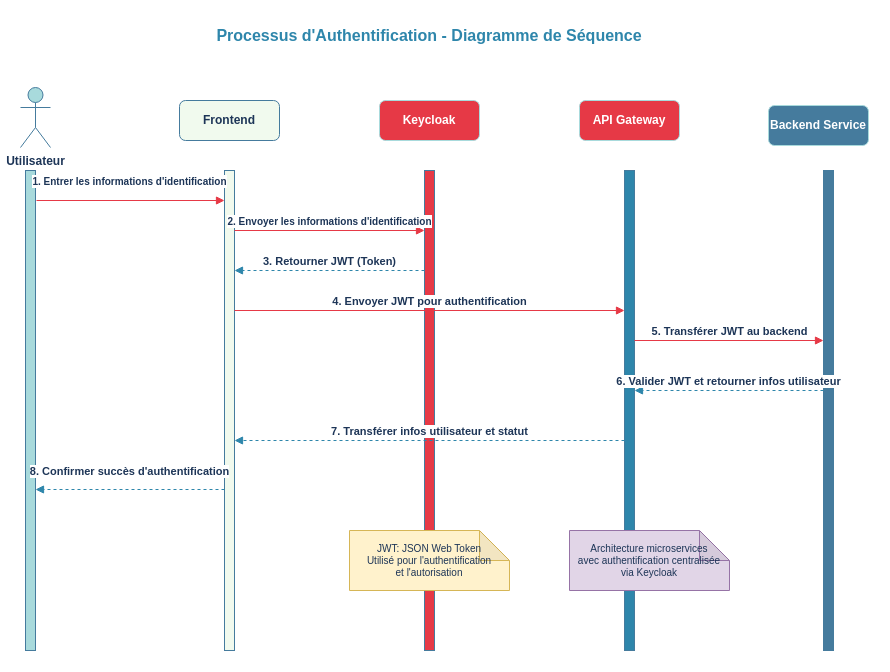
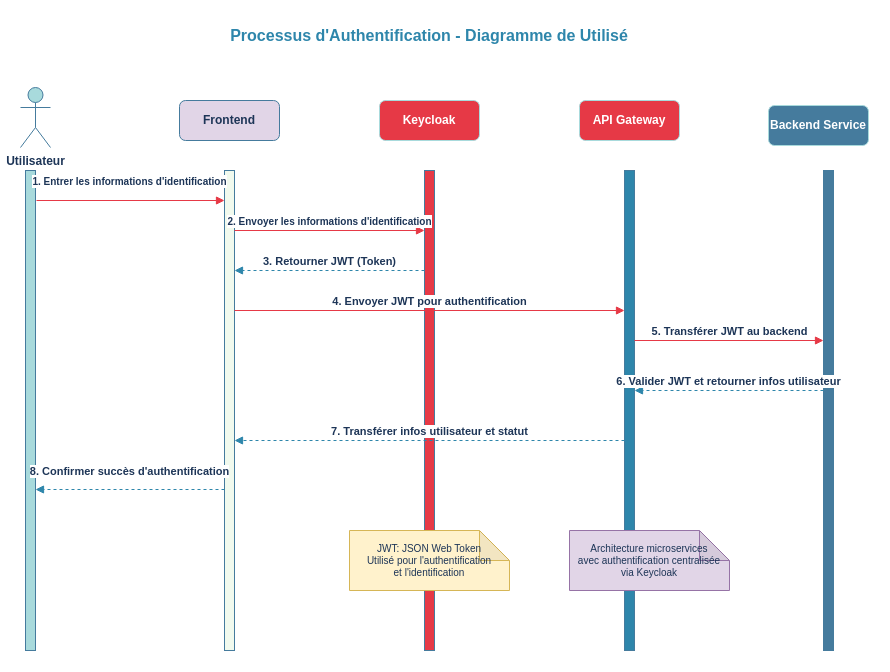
node "Processus d'Authentification - Diagramme de Séquence": label "Processus d'Authentification - Diagramme de Séquence" -> "Processus d'Authentification - Diagramme de Utilisé"
node "Frontend": fillcolor #f1faee -> #e1d5e7
node "JWT: JSON Web Token Utilisé pour l'authentification et l'autorisation": label "JWT: JSON Web Token Utilisé pour l'authentification et l'autorisation" -> "JWT: JSON Web Token Utilisé pour l'authentification et l'identification"
